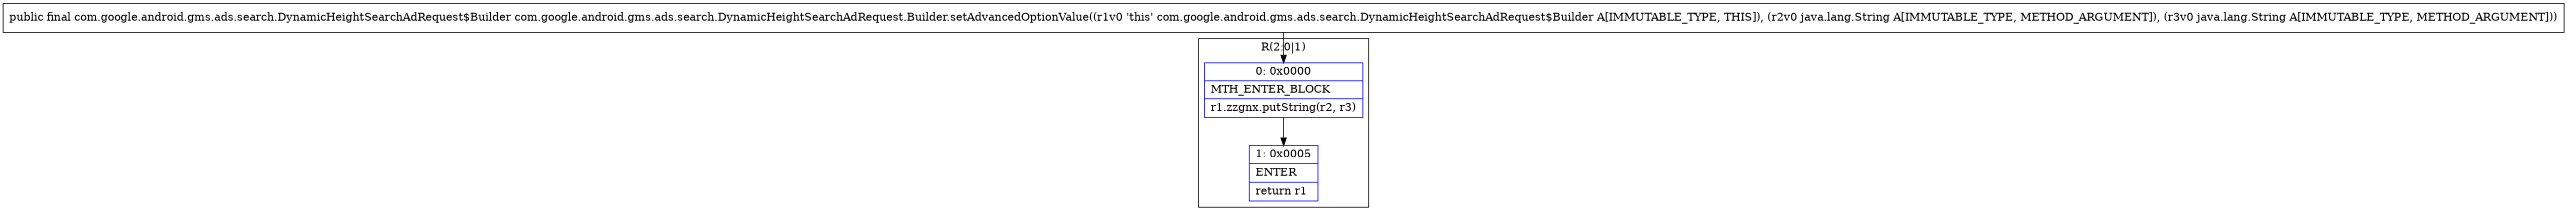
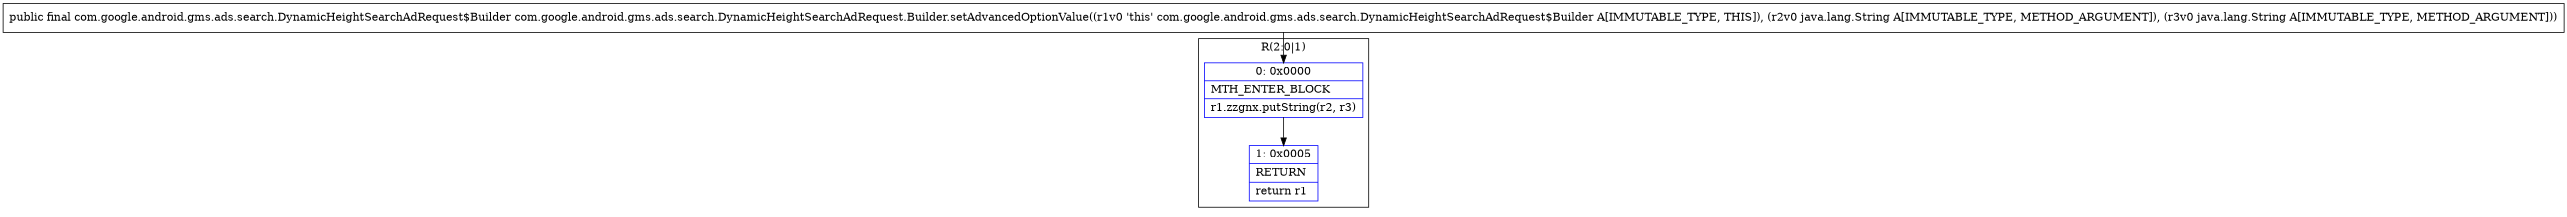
node "1: 0x0005": text "ENTER" -> "RETURN"
